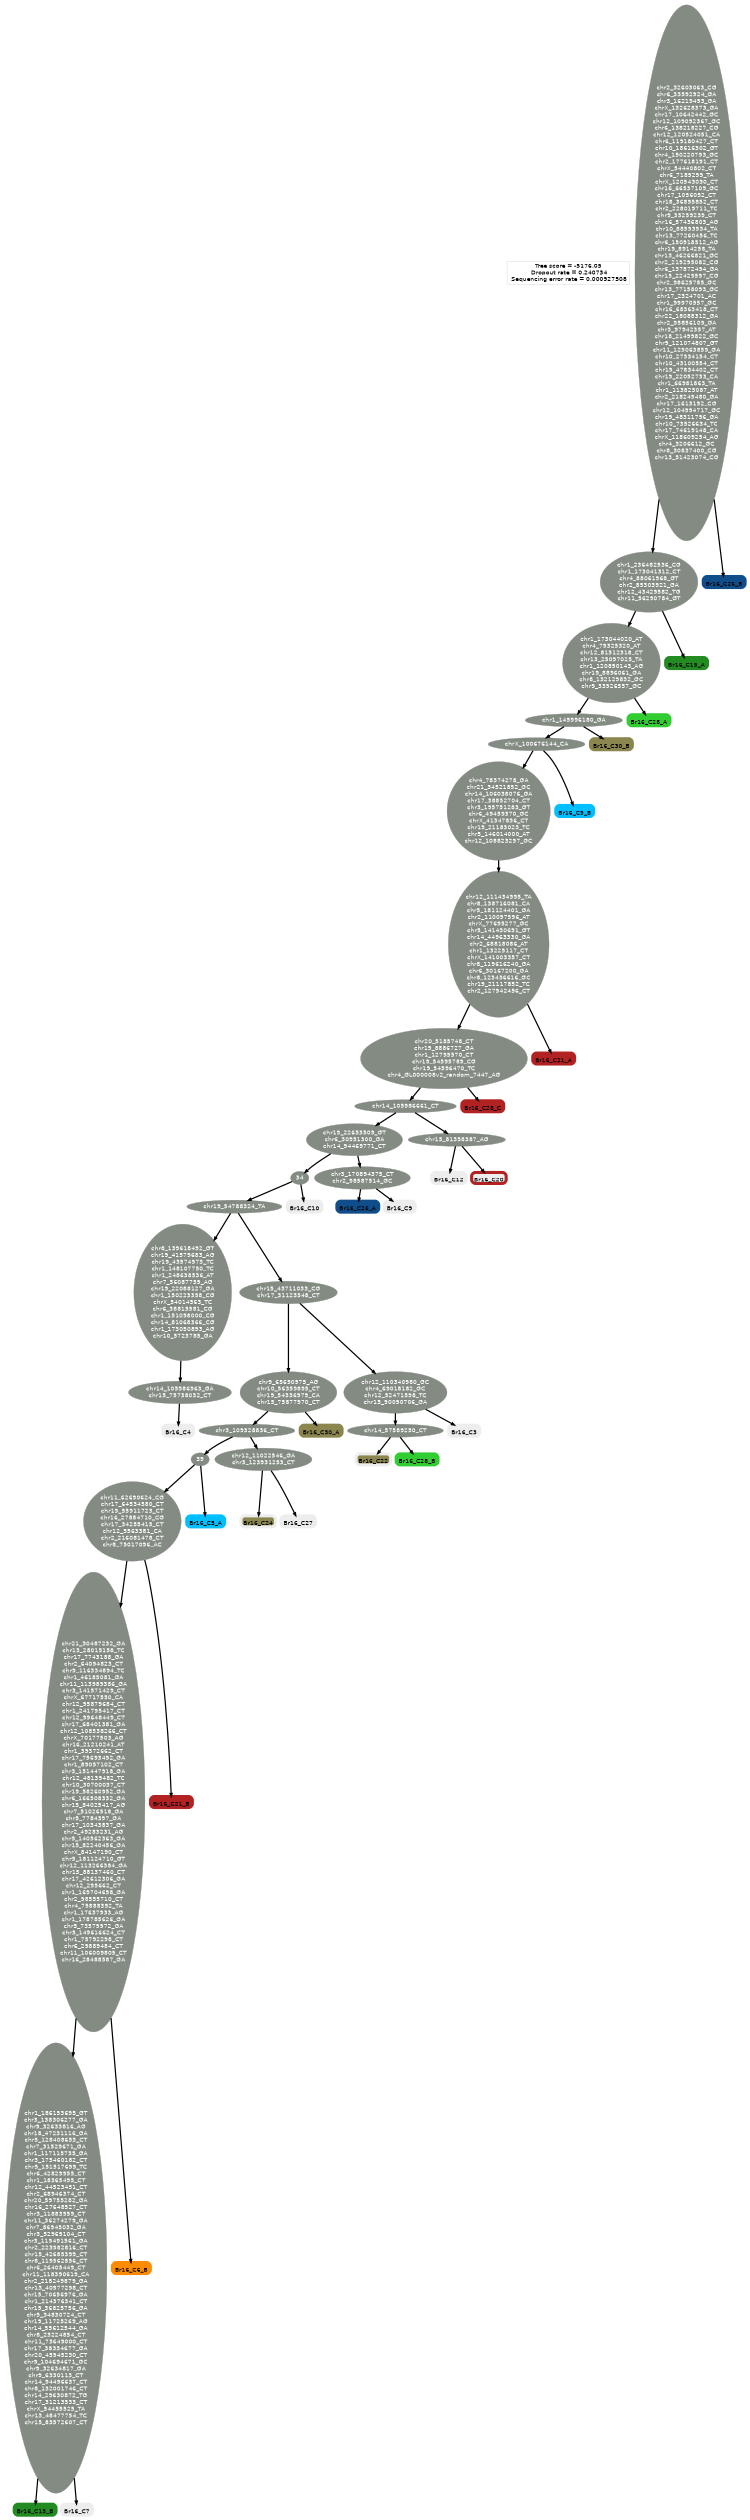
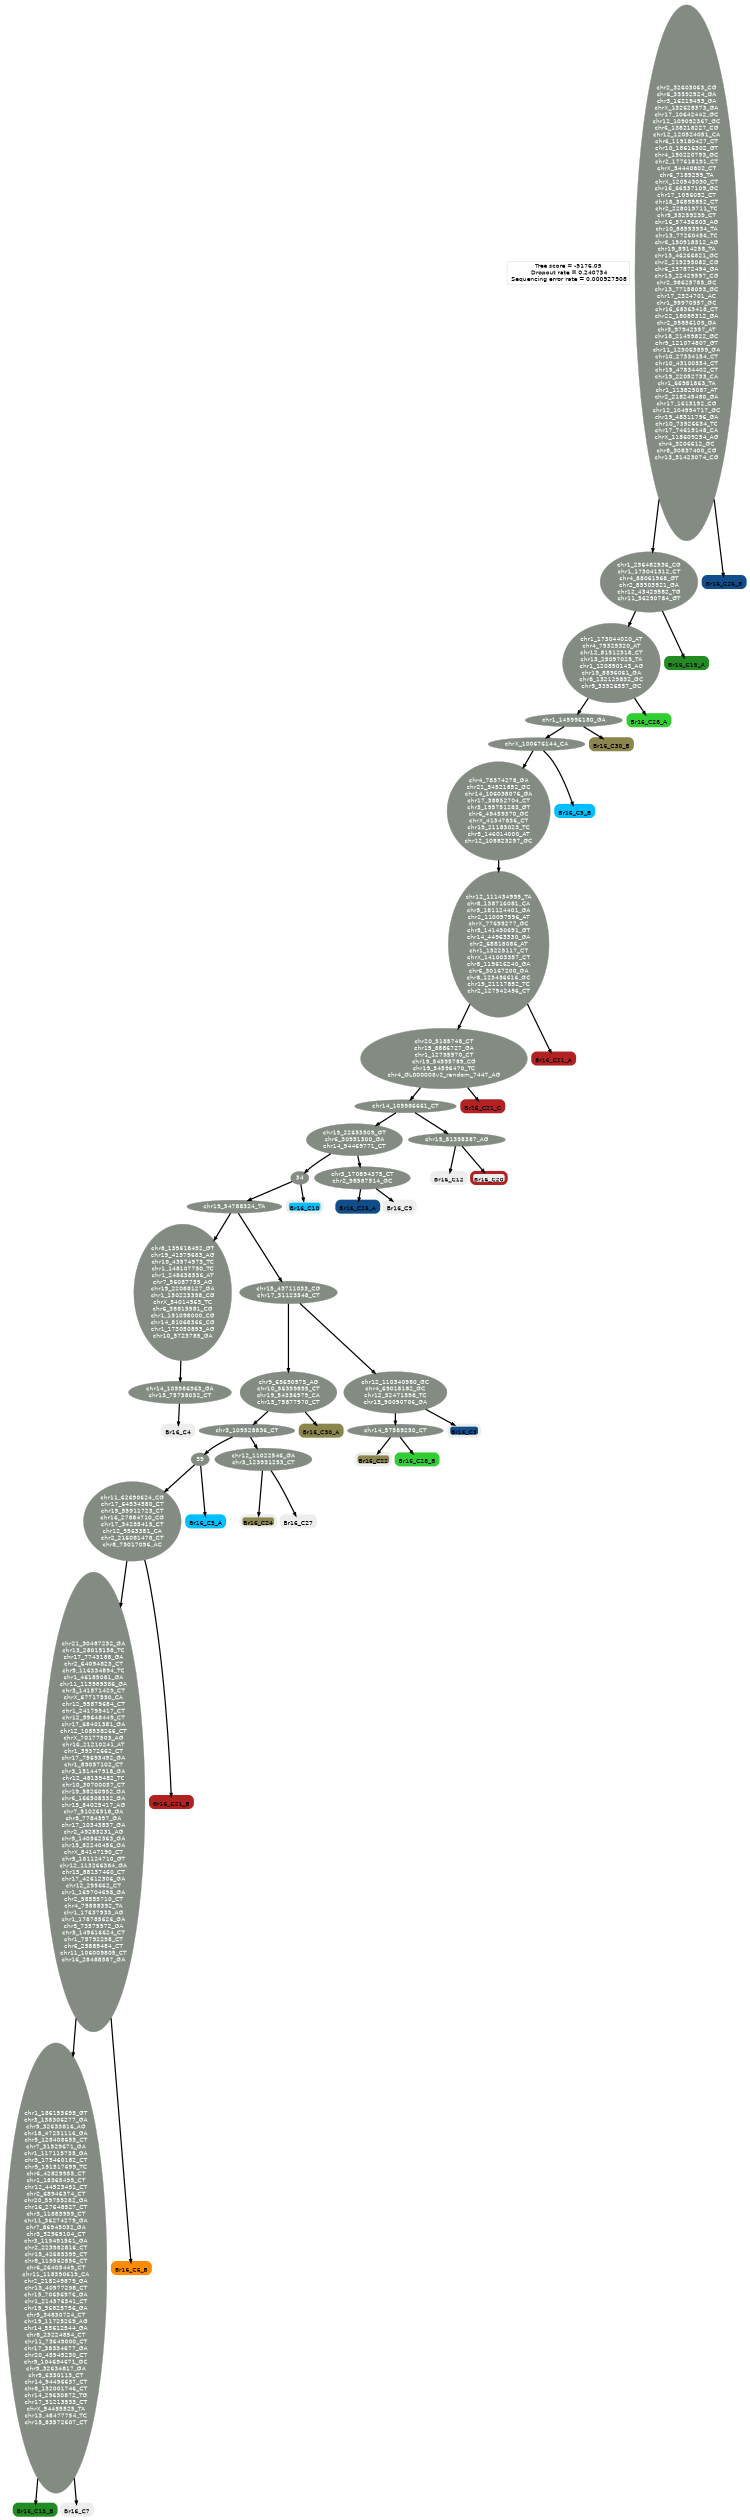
node "Br16_C28_C": label "Br16_C28_C" -> "Br16_C21_C"
node "Br16_C10": fillcolor gray93 -> deepskyblue
node "Br16_C3": fillcolor gray93 -> dodgerblue4
